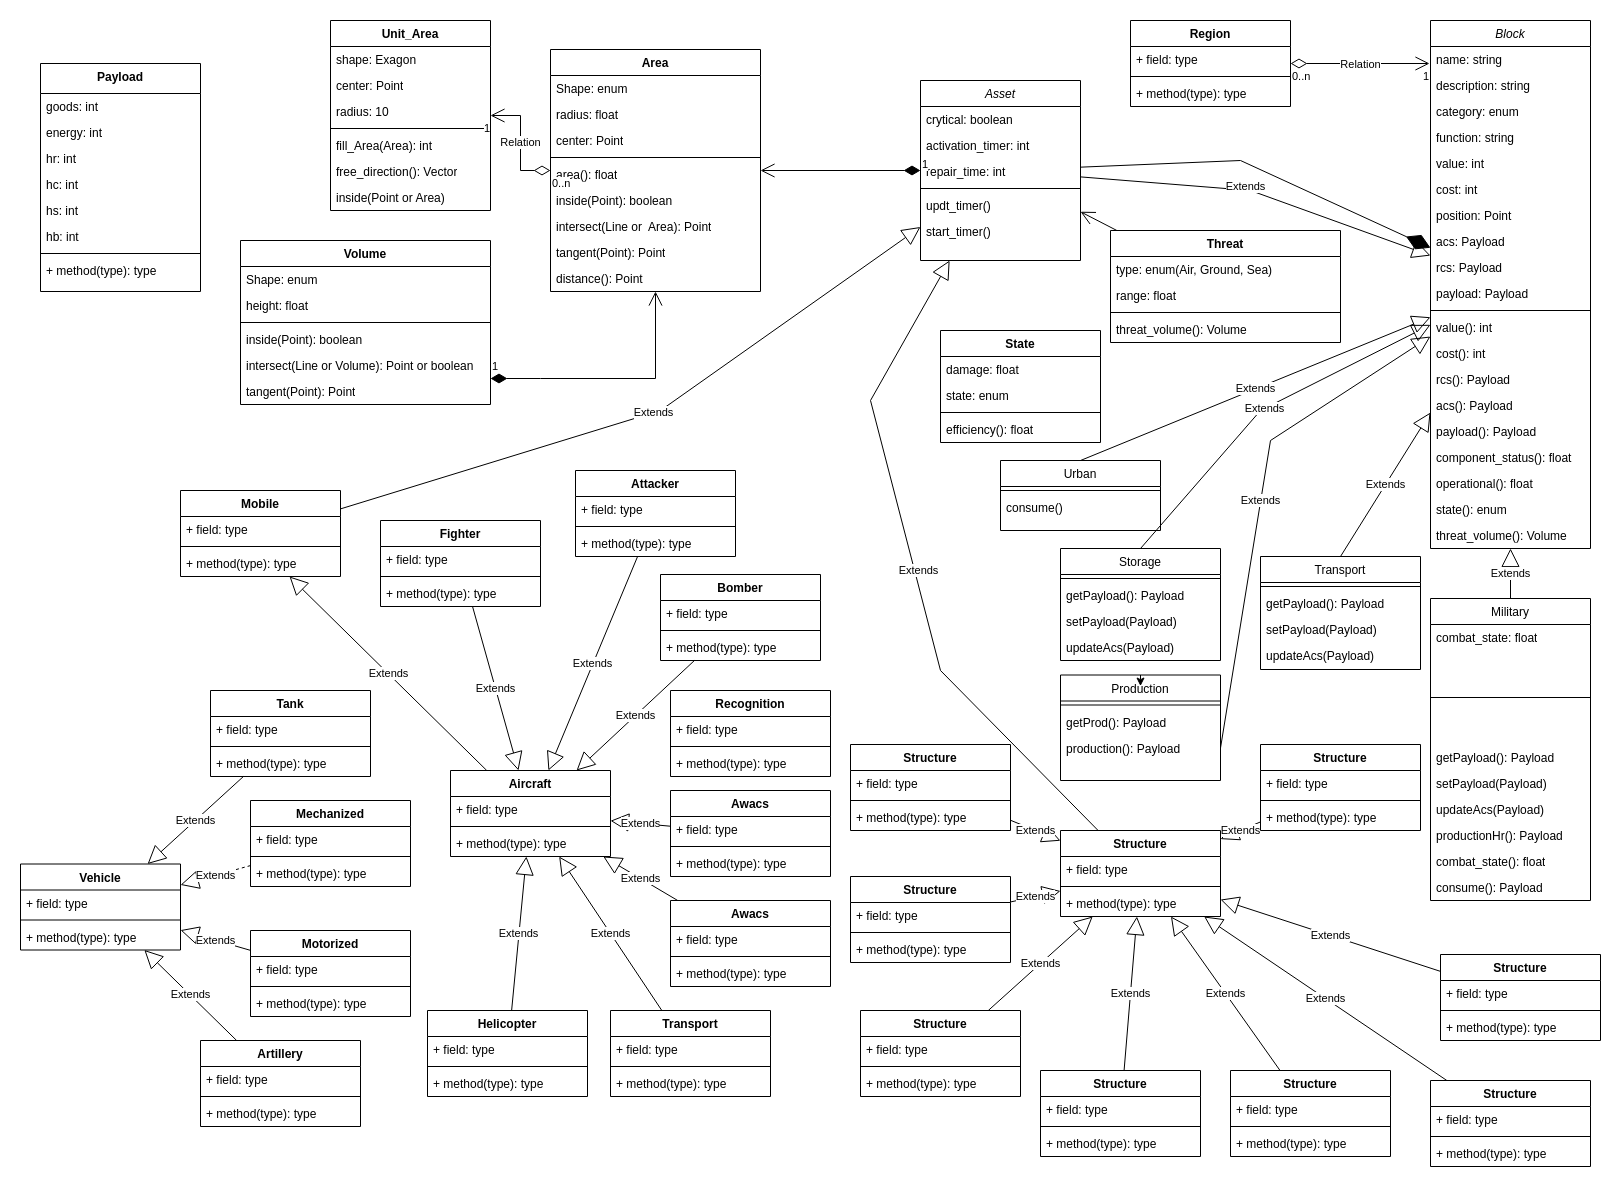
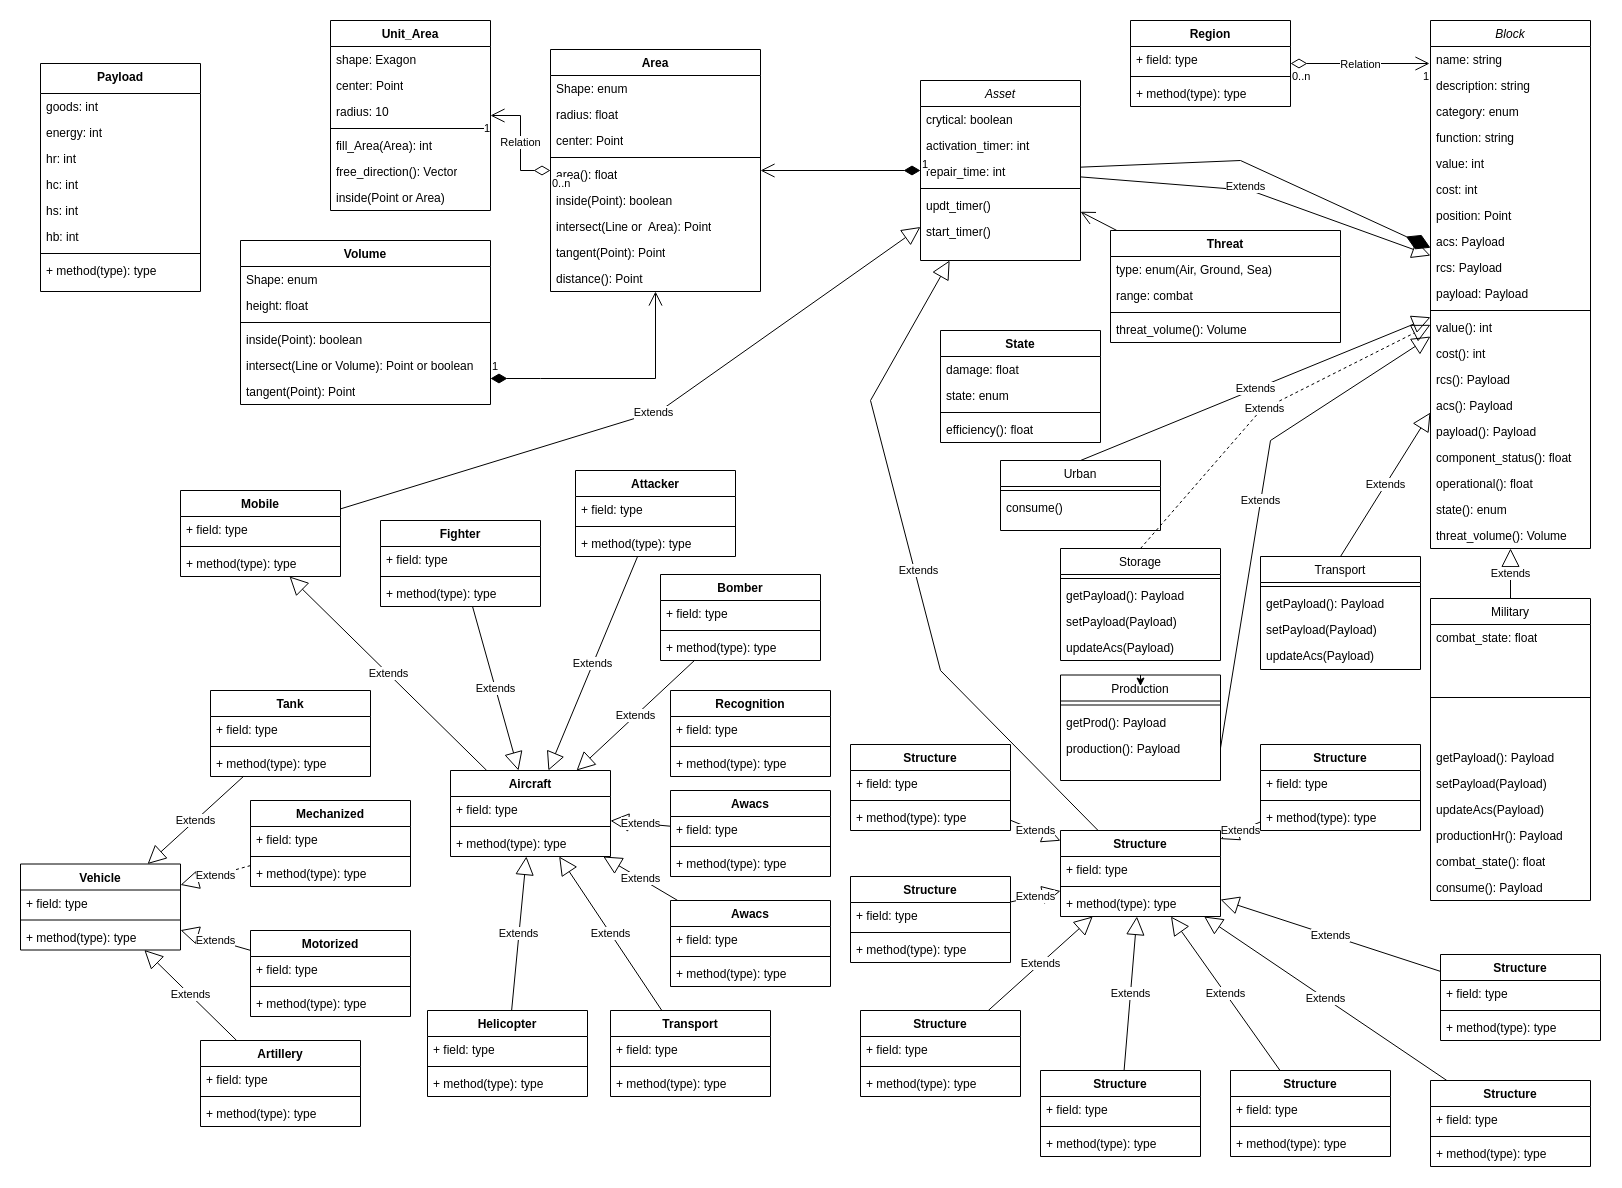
node "range: float": label "range: float" -> "range: combat"
edge "Storage" -> "Block": style solid -> dashed
